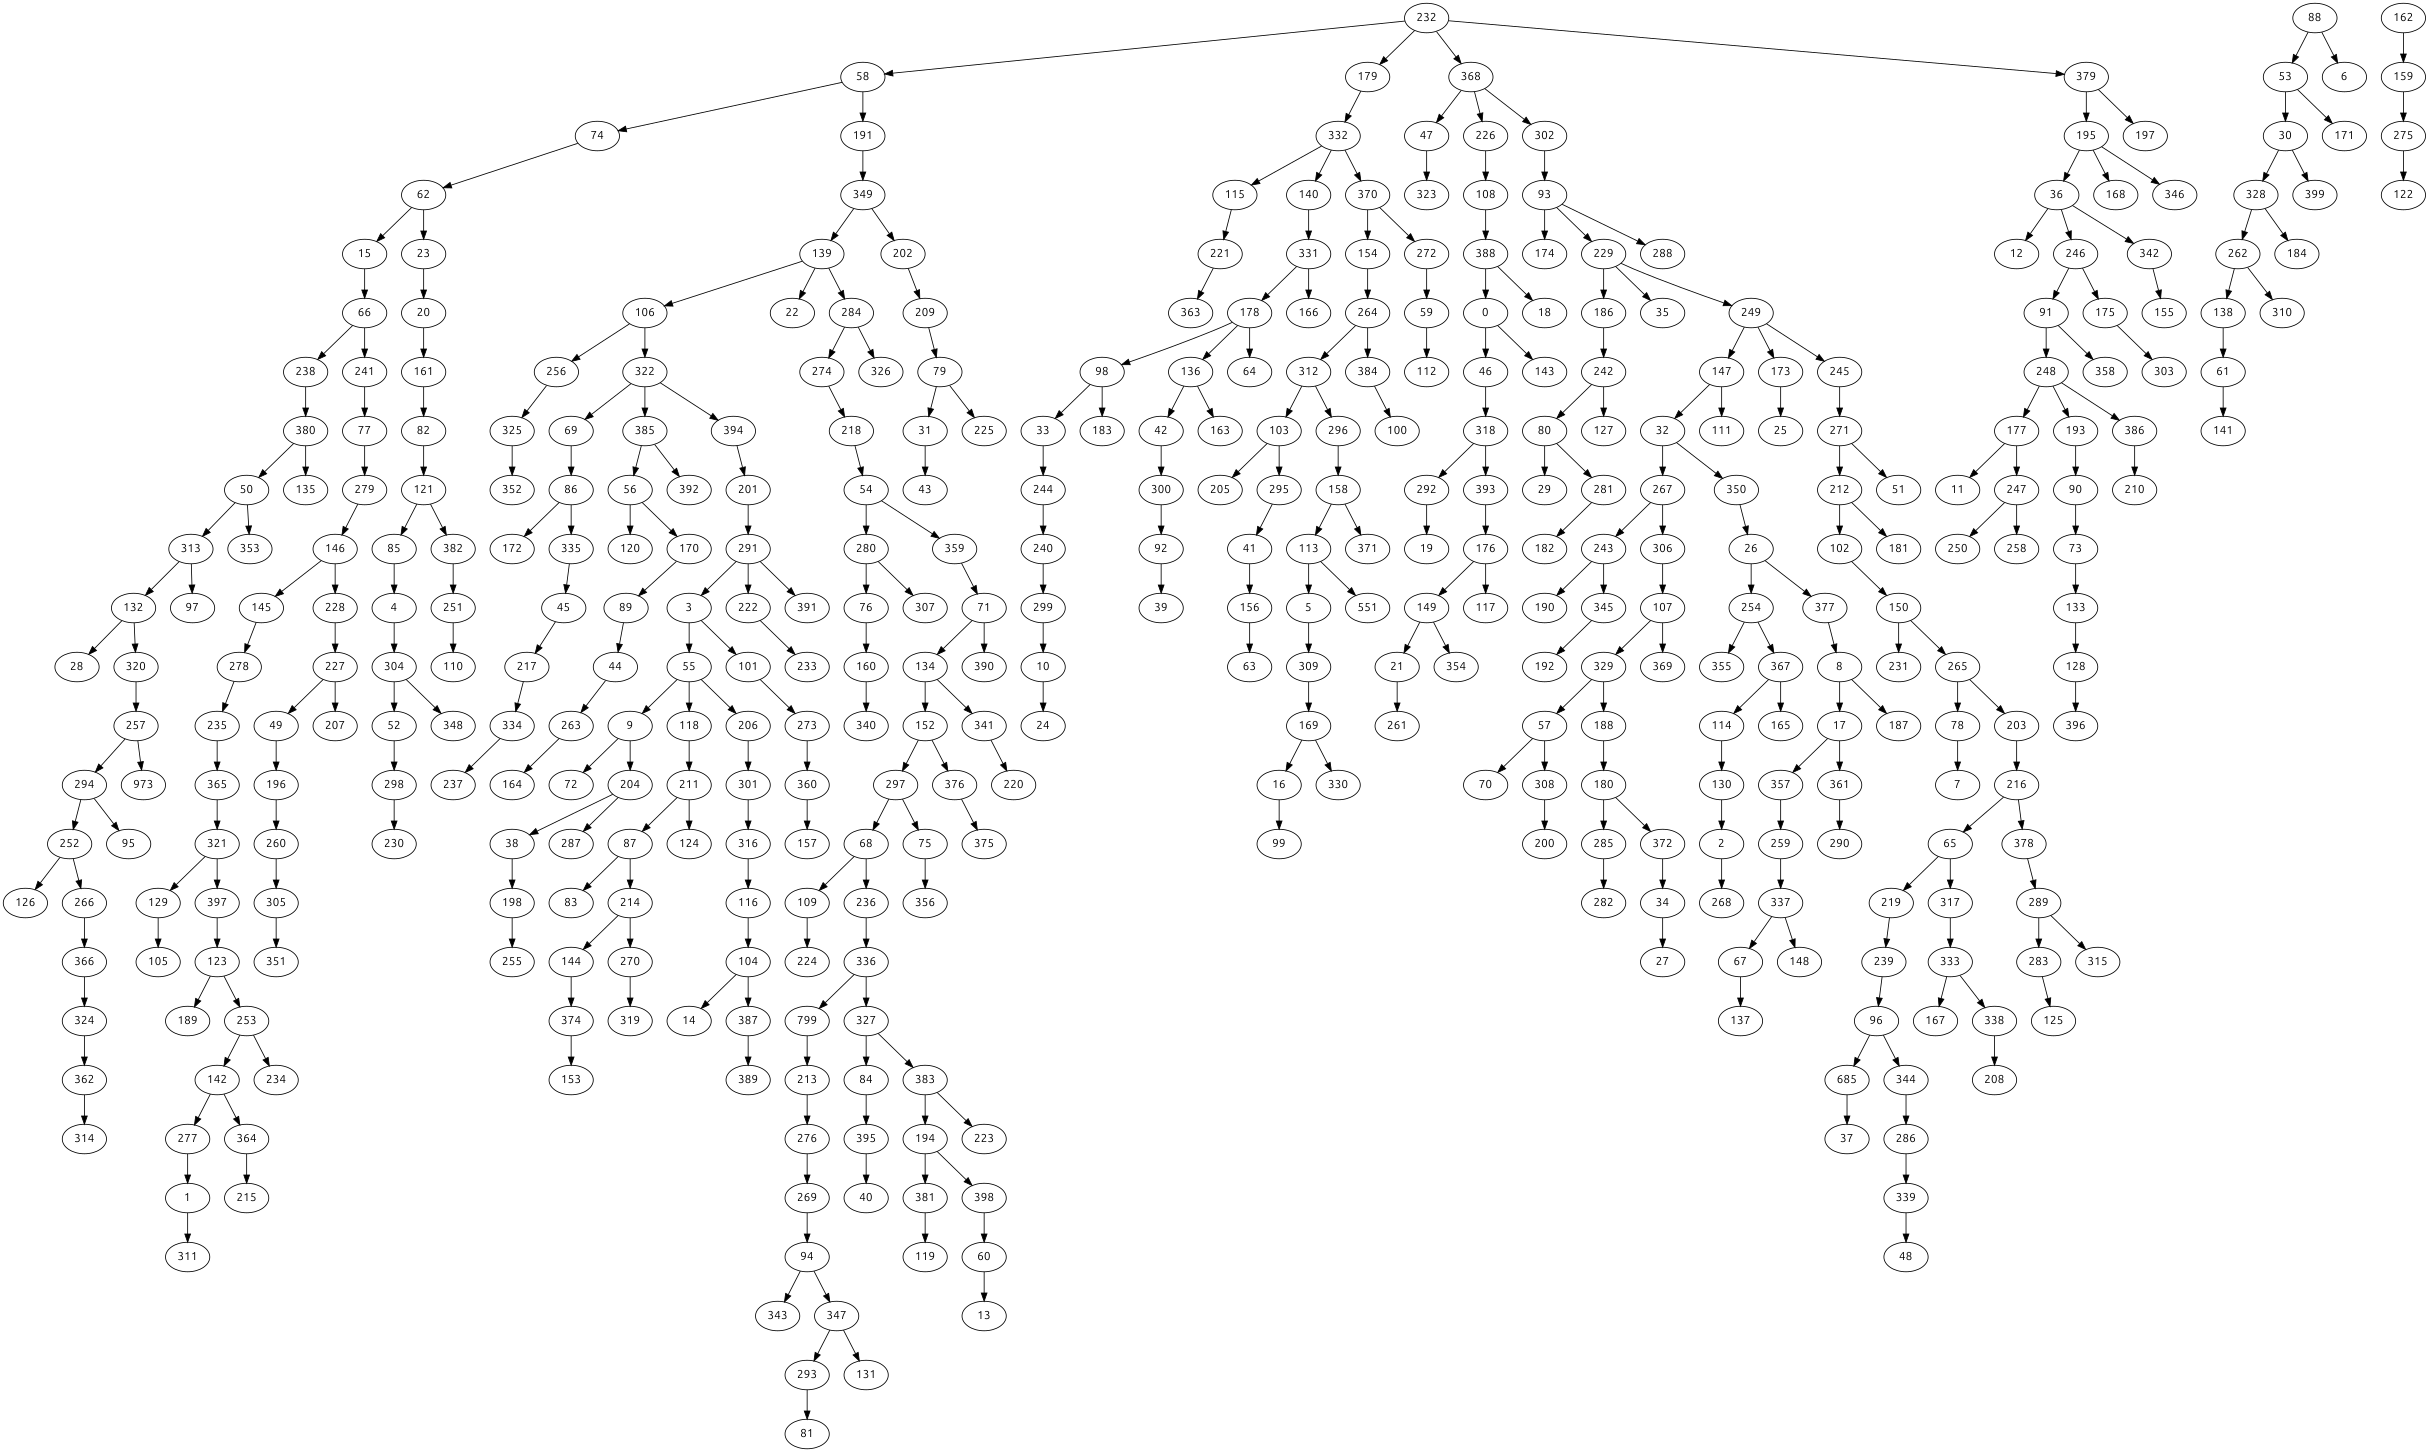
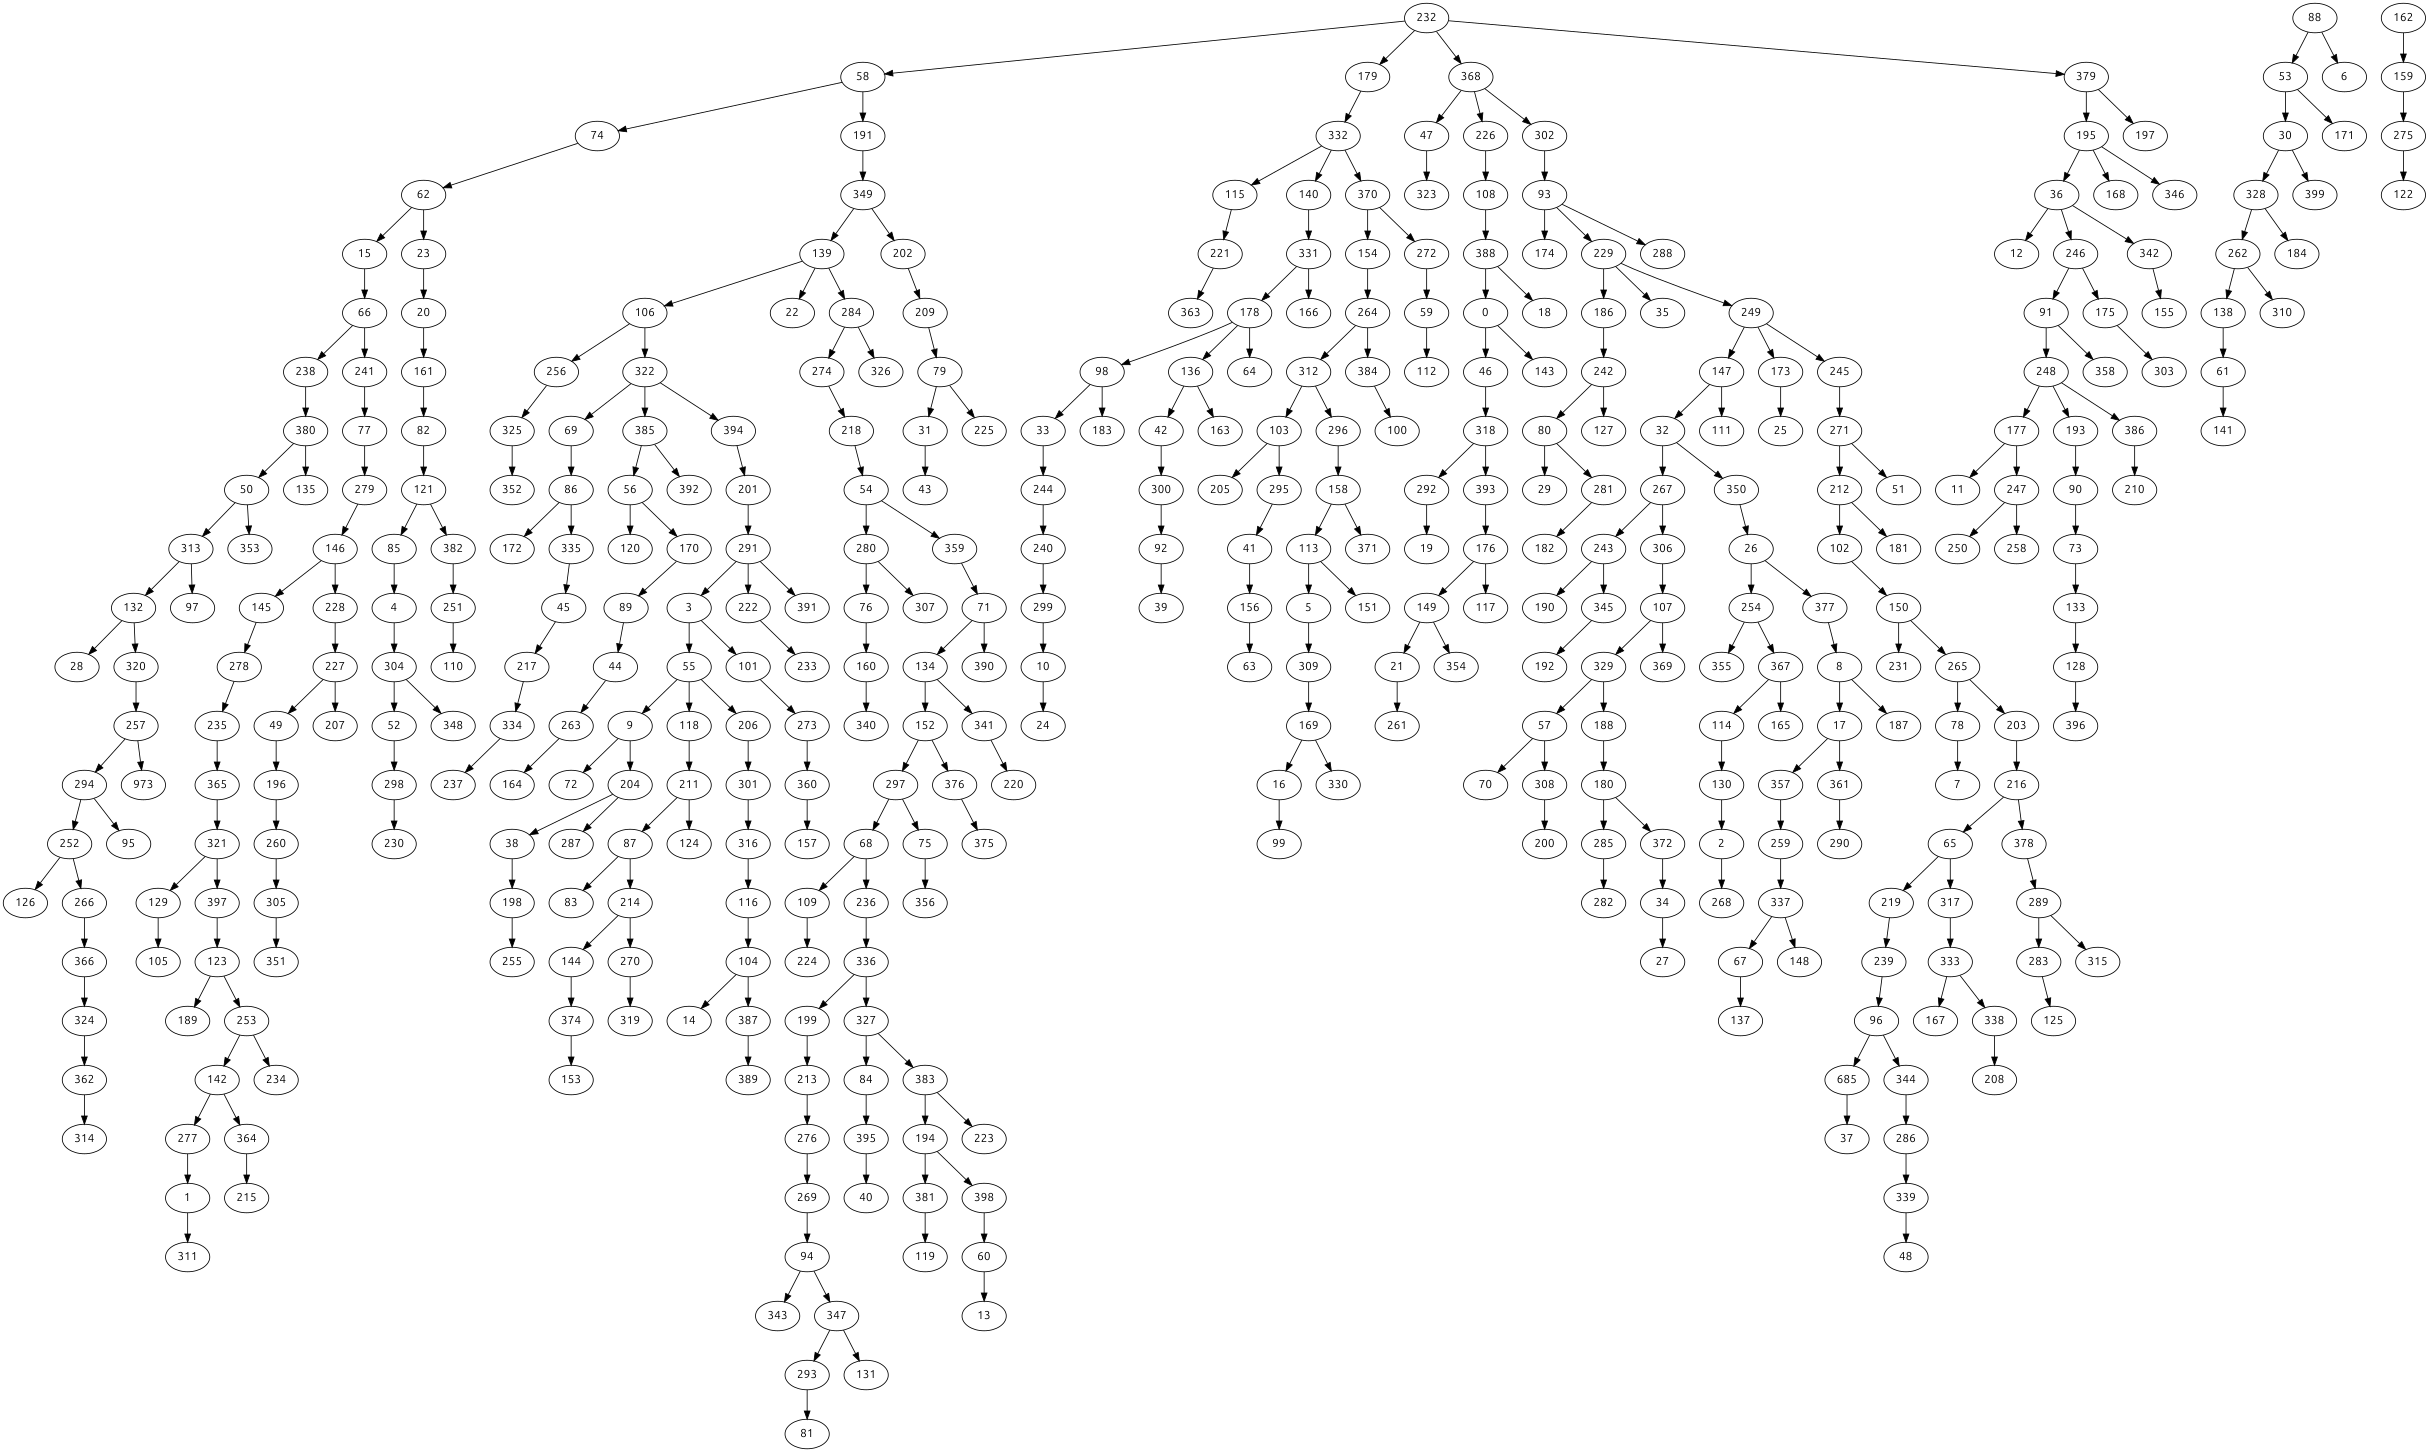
node "551": label "551" -> "151"
node "799": label "799" -> "199"
